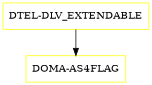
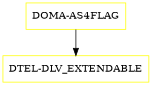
edge "DTEL-DLV_EXTENDABLE" -> "DOMA-AS4FLAG": reversed
